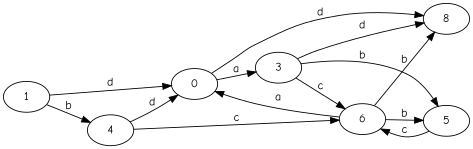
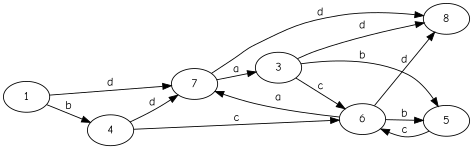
edge "6" -> "8": label "b" -> "d"
node "0": label "0" -> "7"
